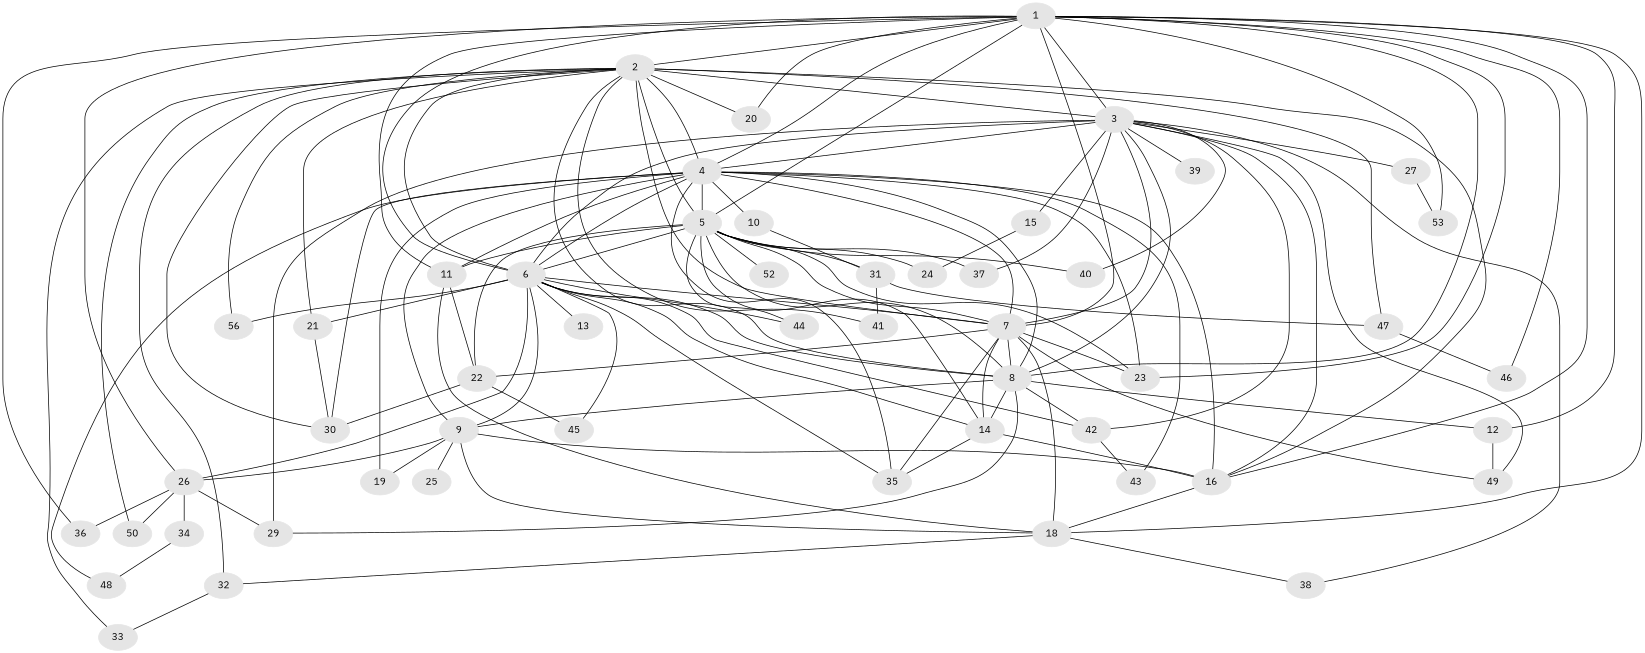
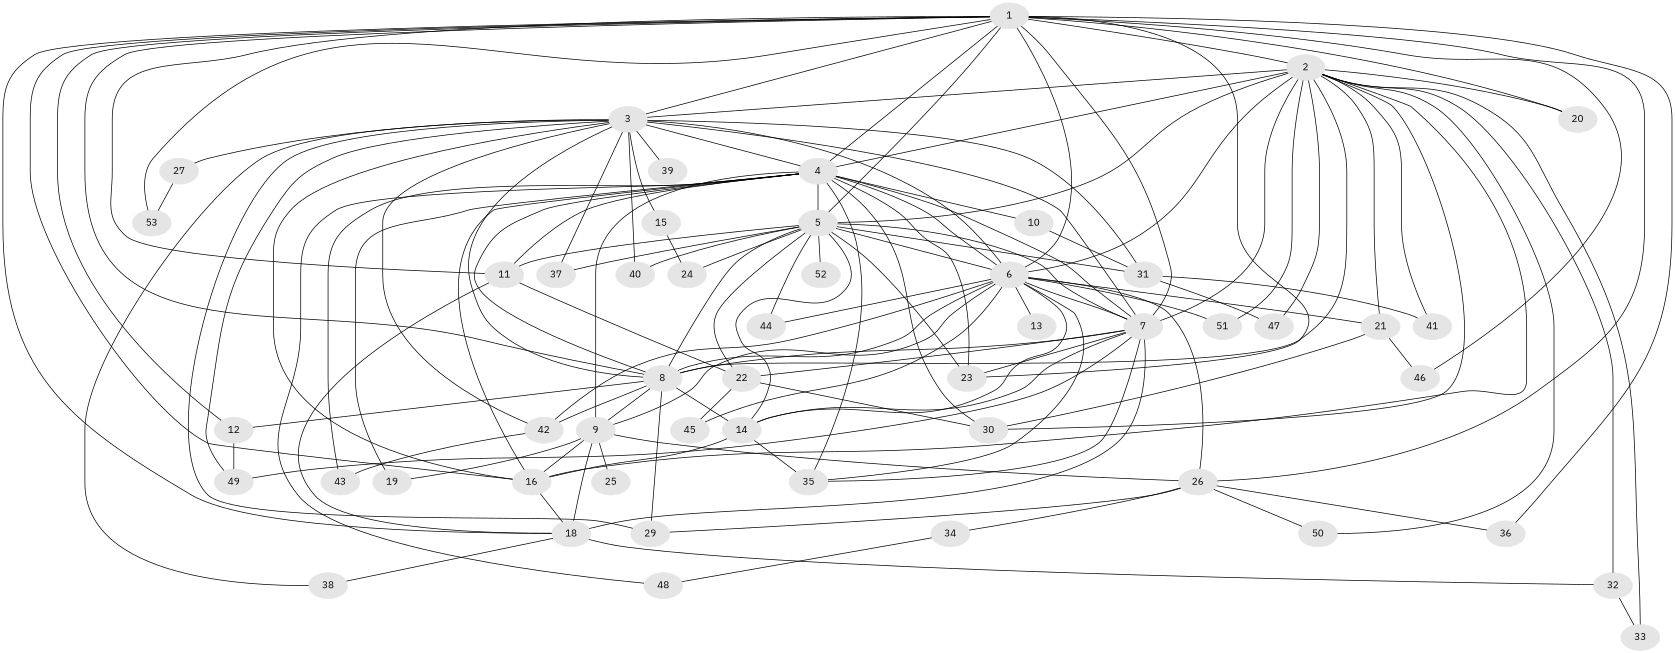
edge "3" -- "31": added
node "56": label "56" -> "51"
edge "47" -- "46": now "21" -- "46"
